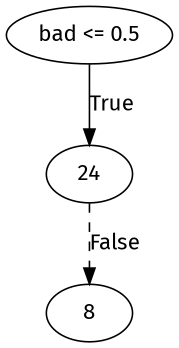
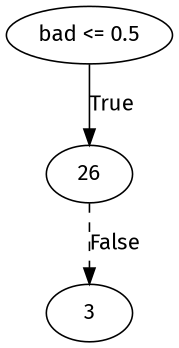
node "24": label "24" -> "26"
node "8": label "8" -> "3"
